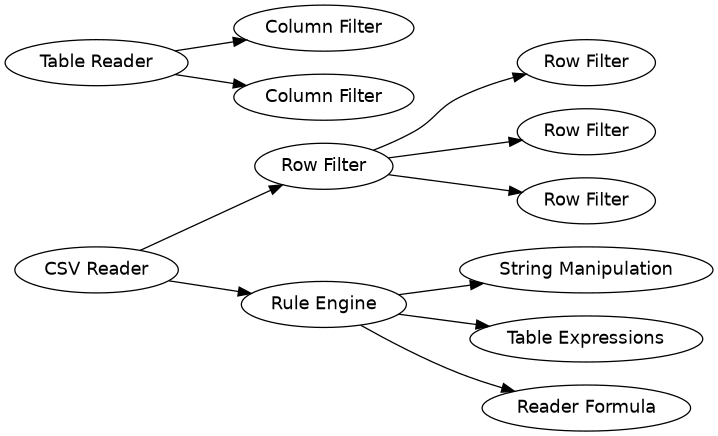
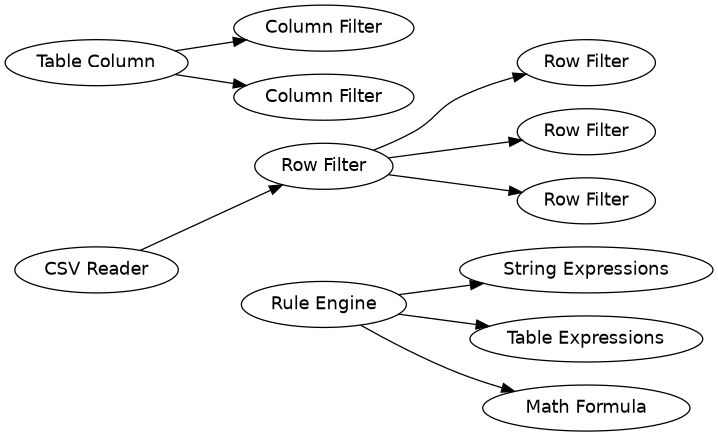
node "Table Reader": label "Table Reader" -> "Table Column"
node "String Manipulation": label "String Manipulation" -> "String Expressions"
edge "CSV Reader" -> "Rule Engine": removed
node "Reader Formula": label "Reader Formula" -> "Math Formula"
